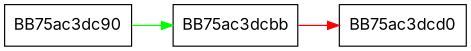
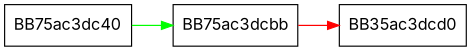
node "BB75ac3dc90": label "BB75ac3dc90" -> "BB75ac3dc40"
node "BB75ac3dcd0": label "BB75ac3dcd0" -> "BB35ac3dcd0"
